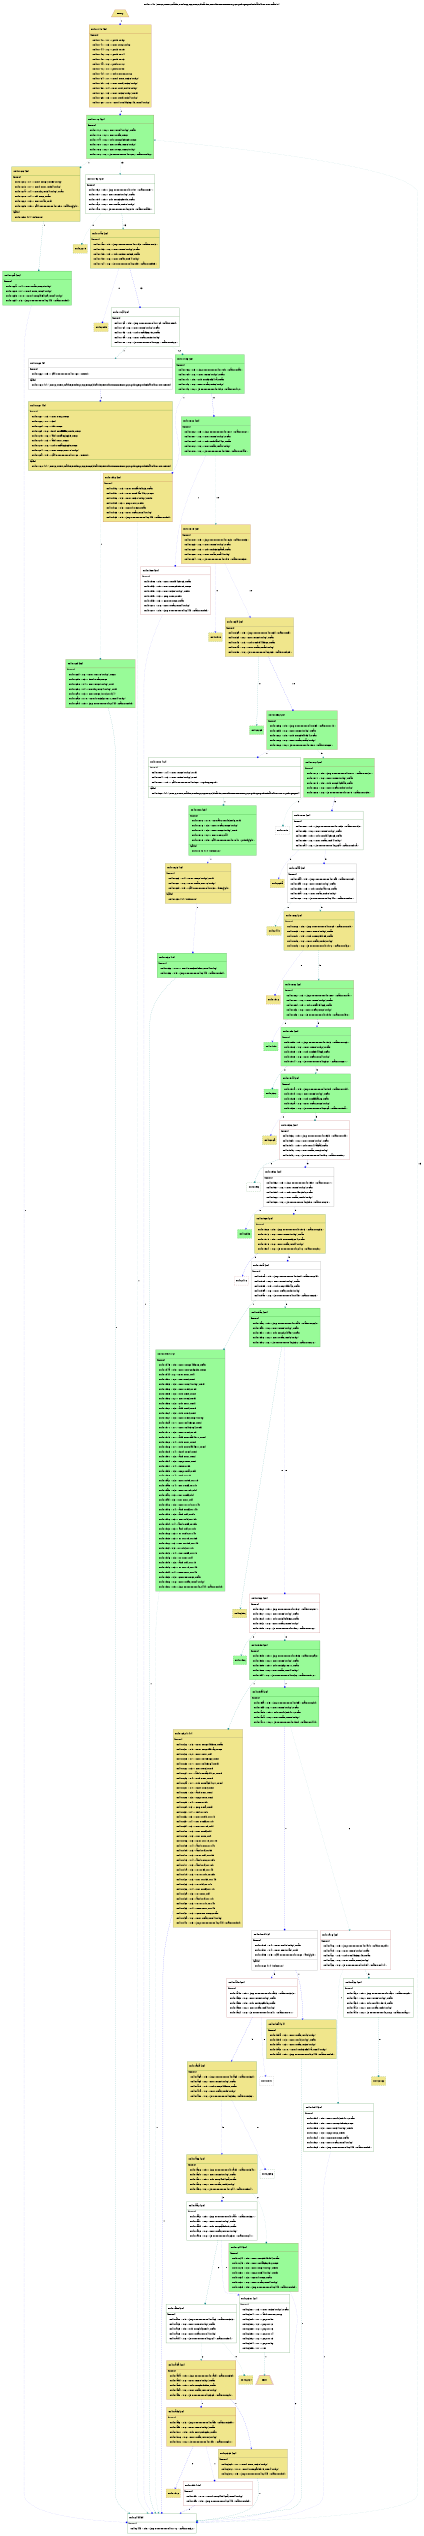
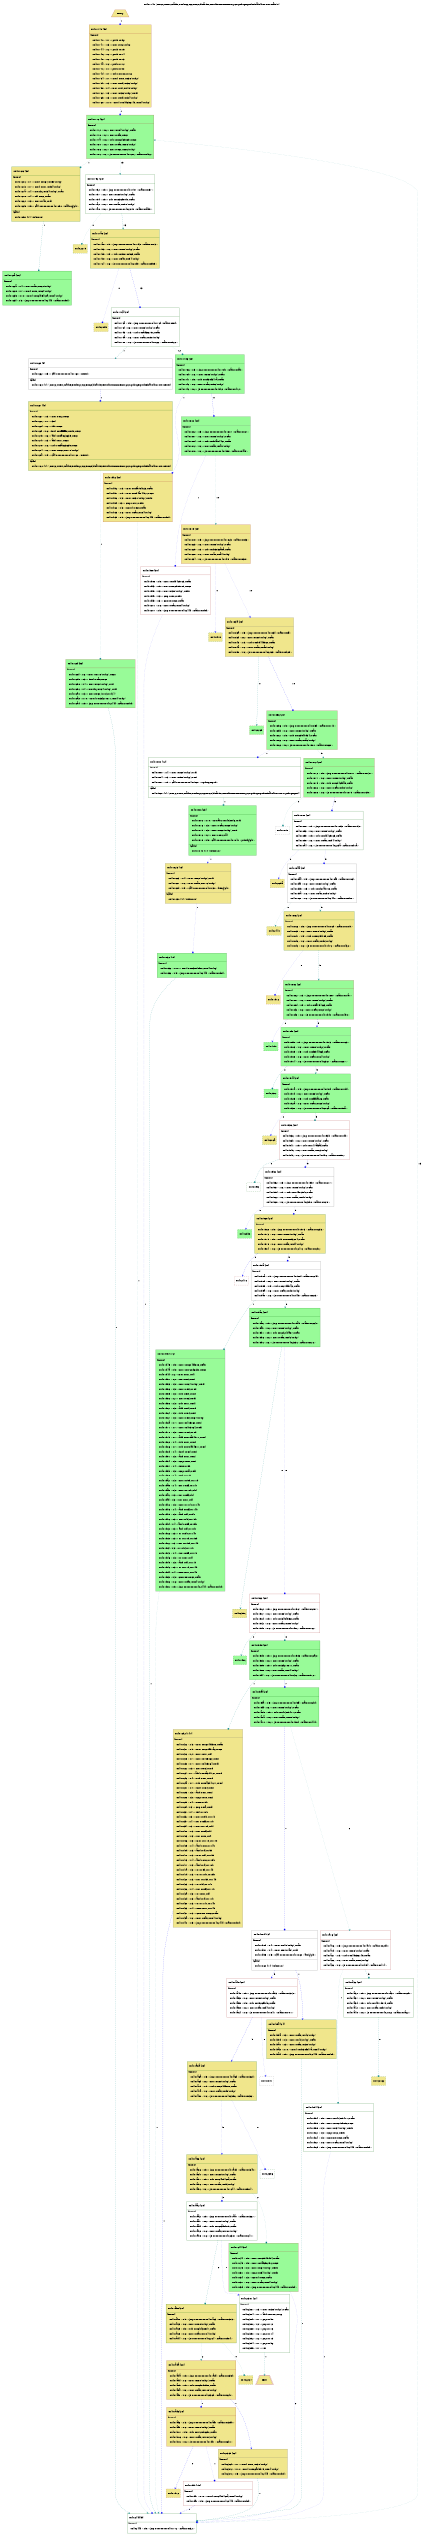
edge "0x401c2a [26]" -> "0x40244f [5]": removed, label "1"
node "0x401abe [28]": fillcolor white -> khaki
